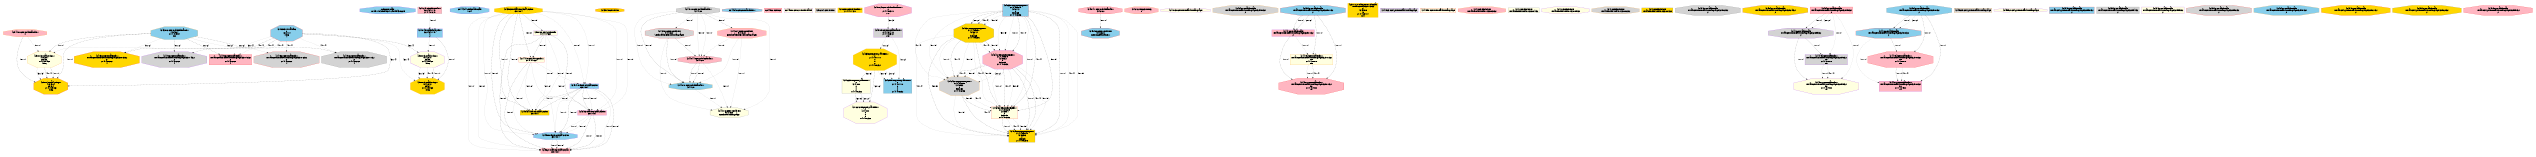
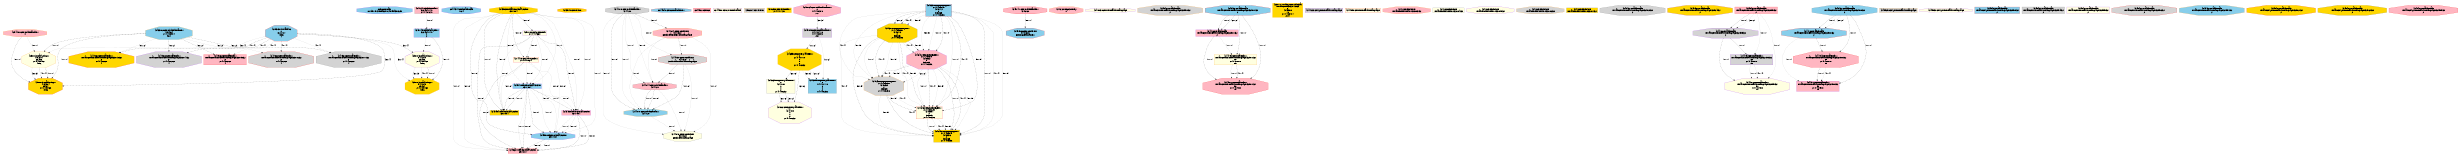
edge "4244024.GetProcAddress 9441320 GetThreadPreferredUILanguages" -> "4244050.GetProcAddress 9441320 SetThreadPreferredUILanguages": added, label "(1-->1)"
edge "4250188.GetSystemInfo 2147417660" -> "4245418.EnterCriticalSection 6917004": added, label "(0-->0)"
